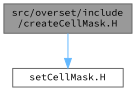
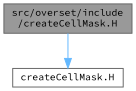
node "setCellMask.H": label "setCellMask.H" -> "createCellMask.H"
